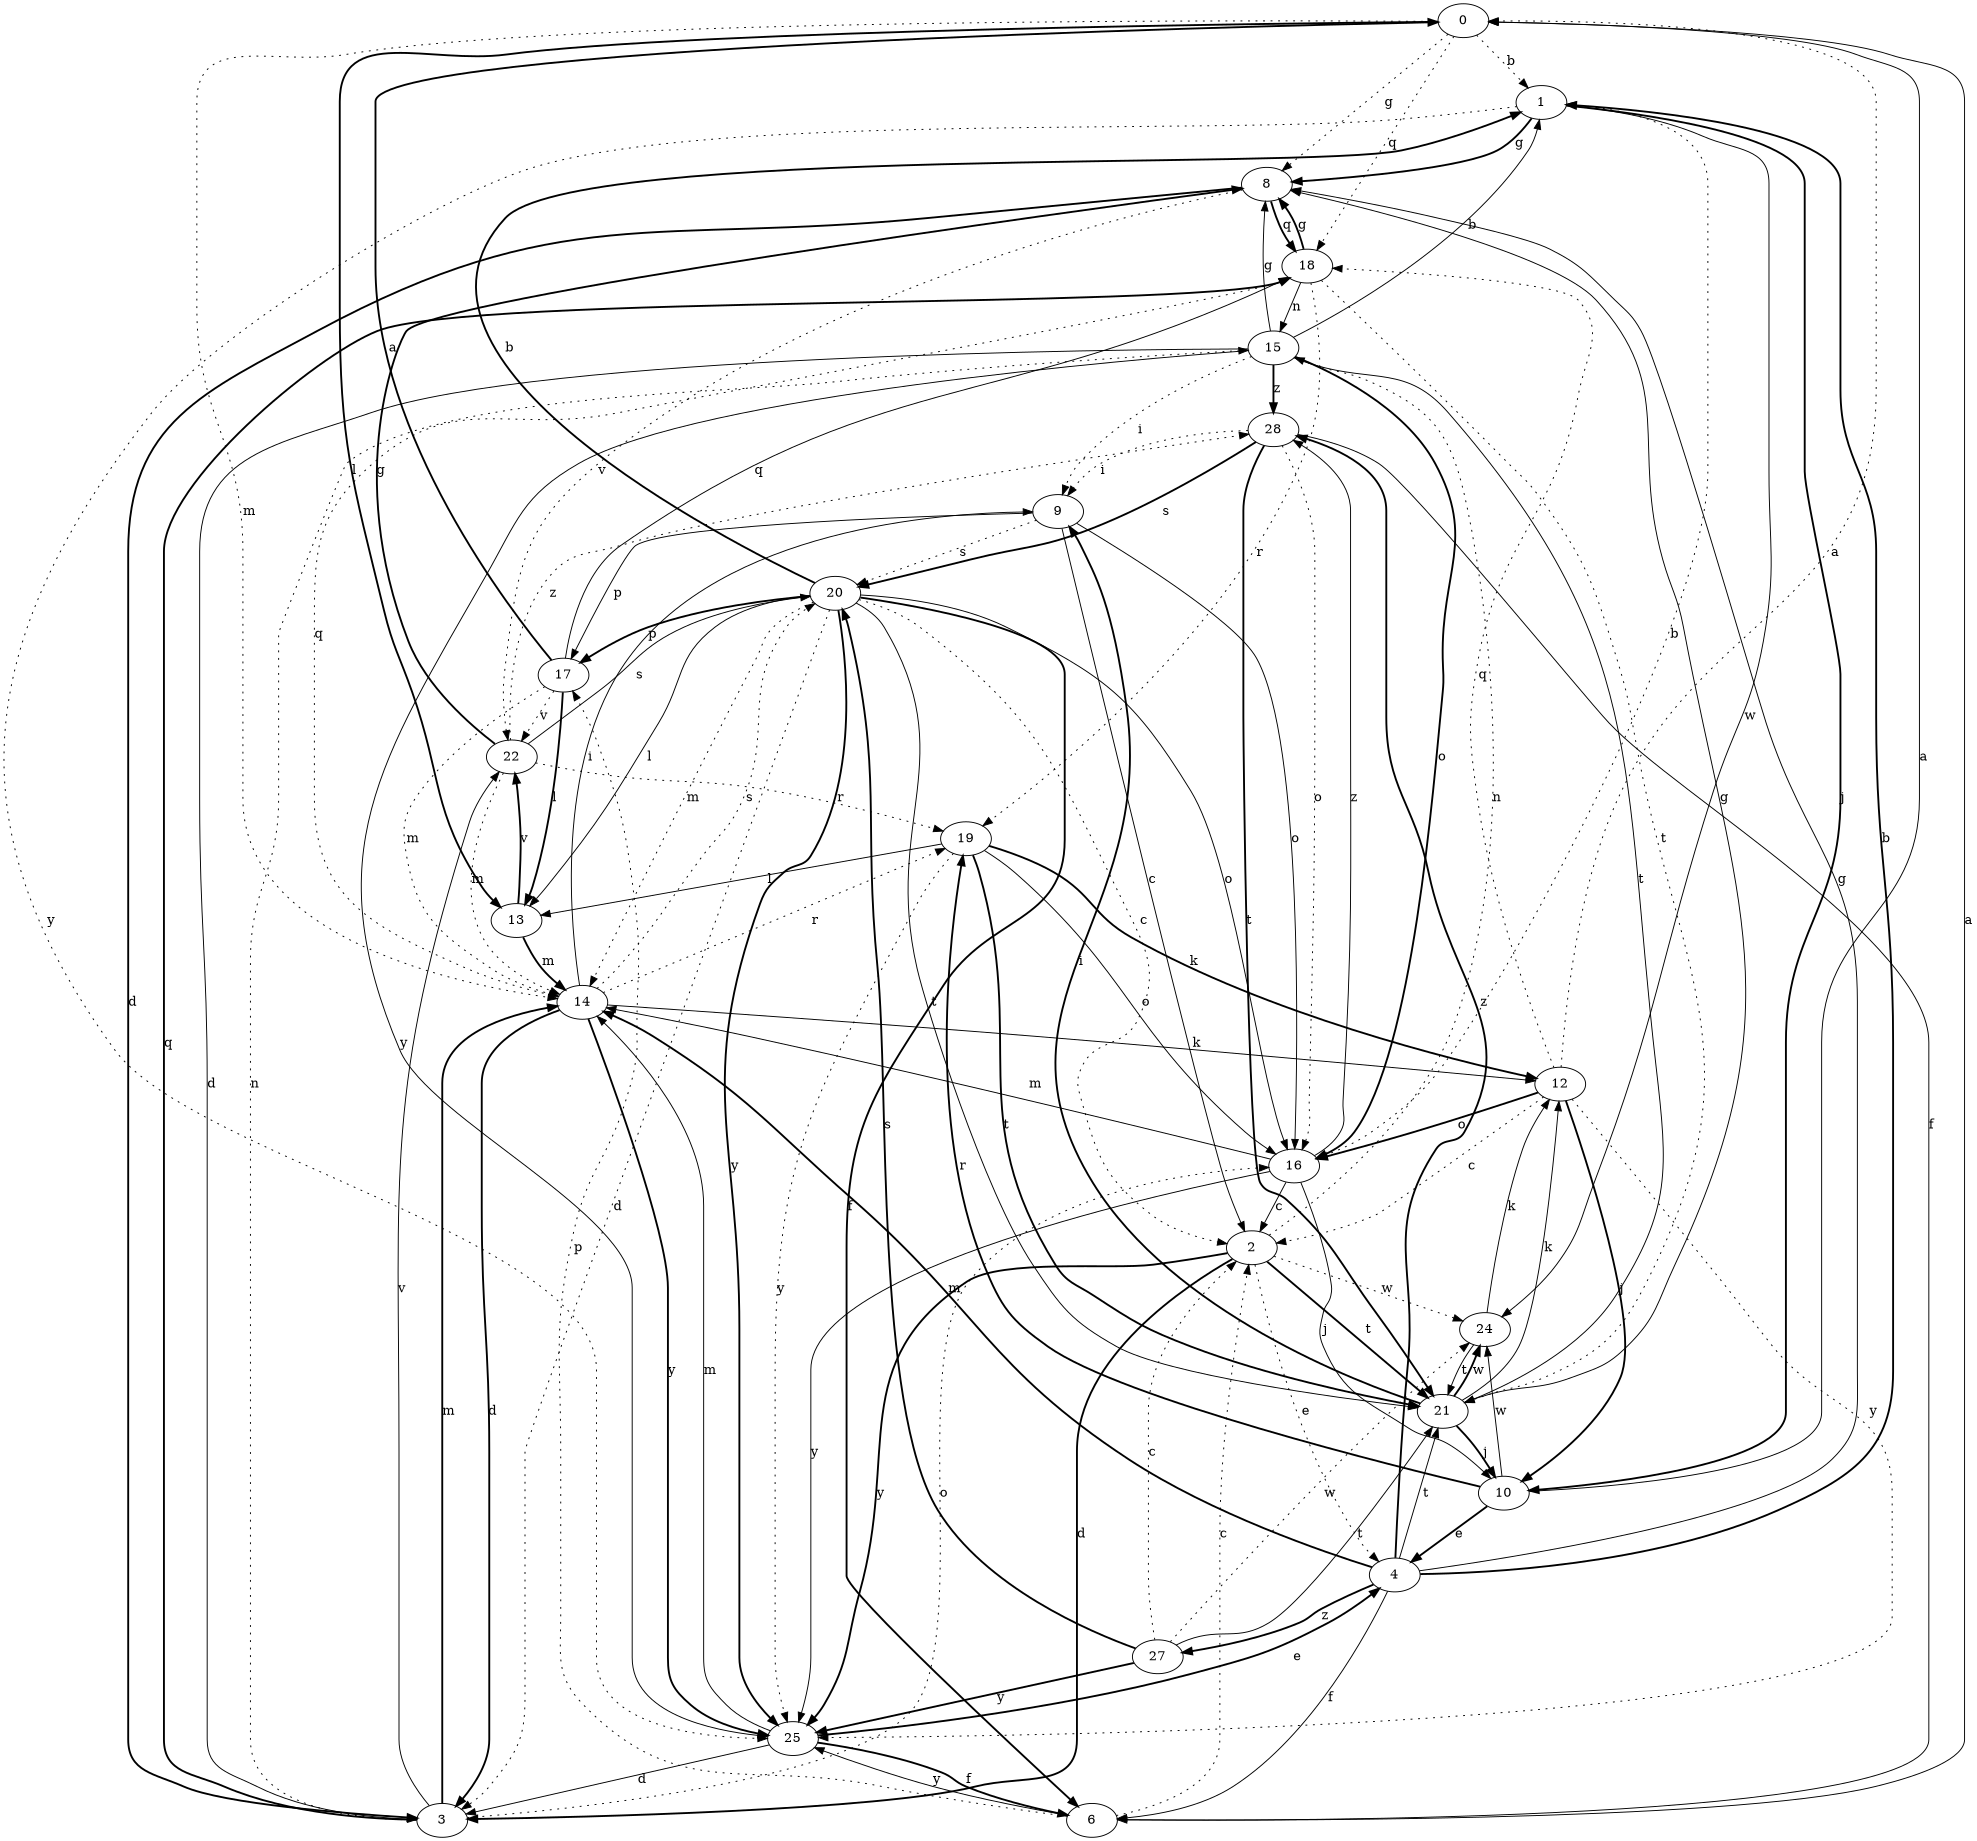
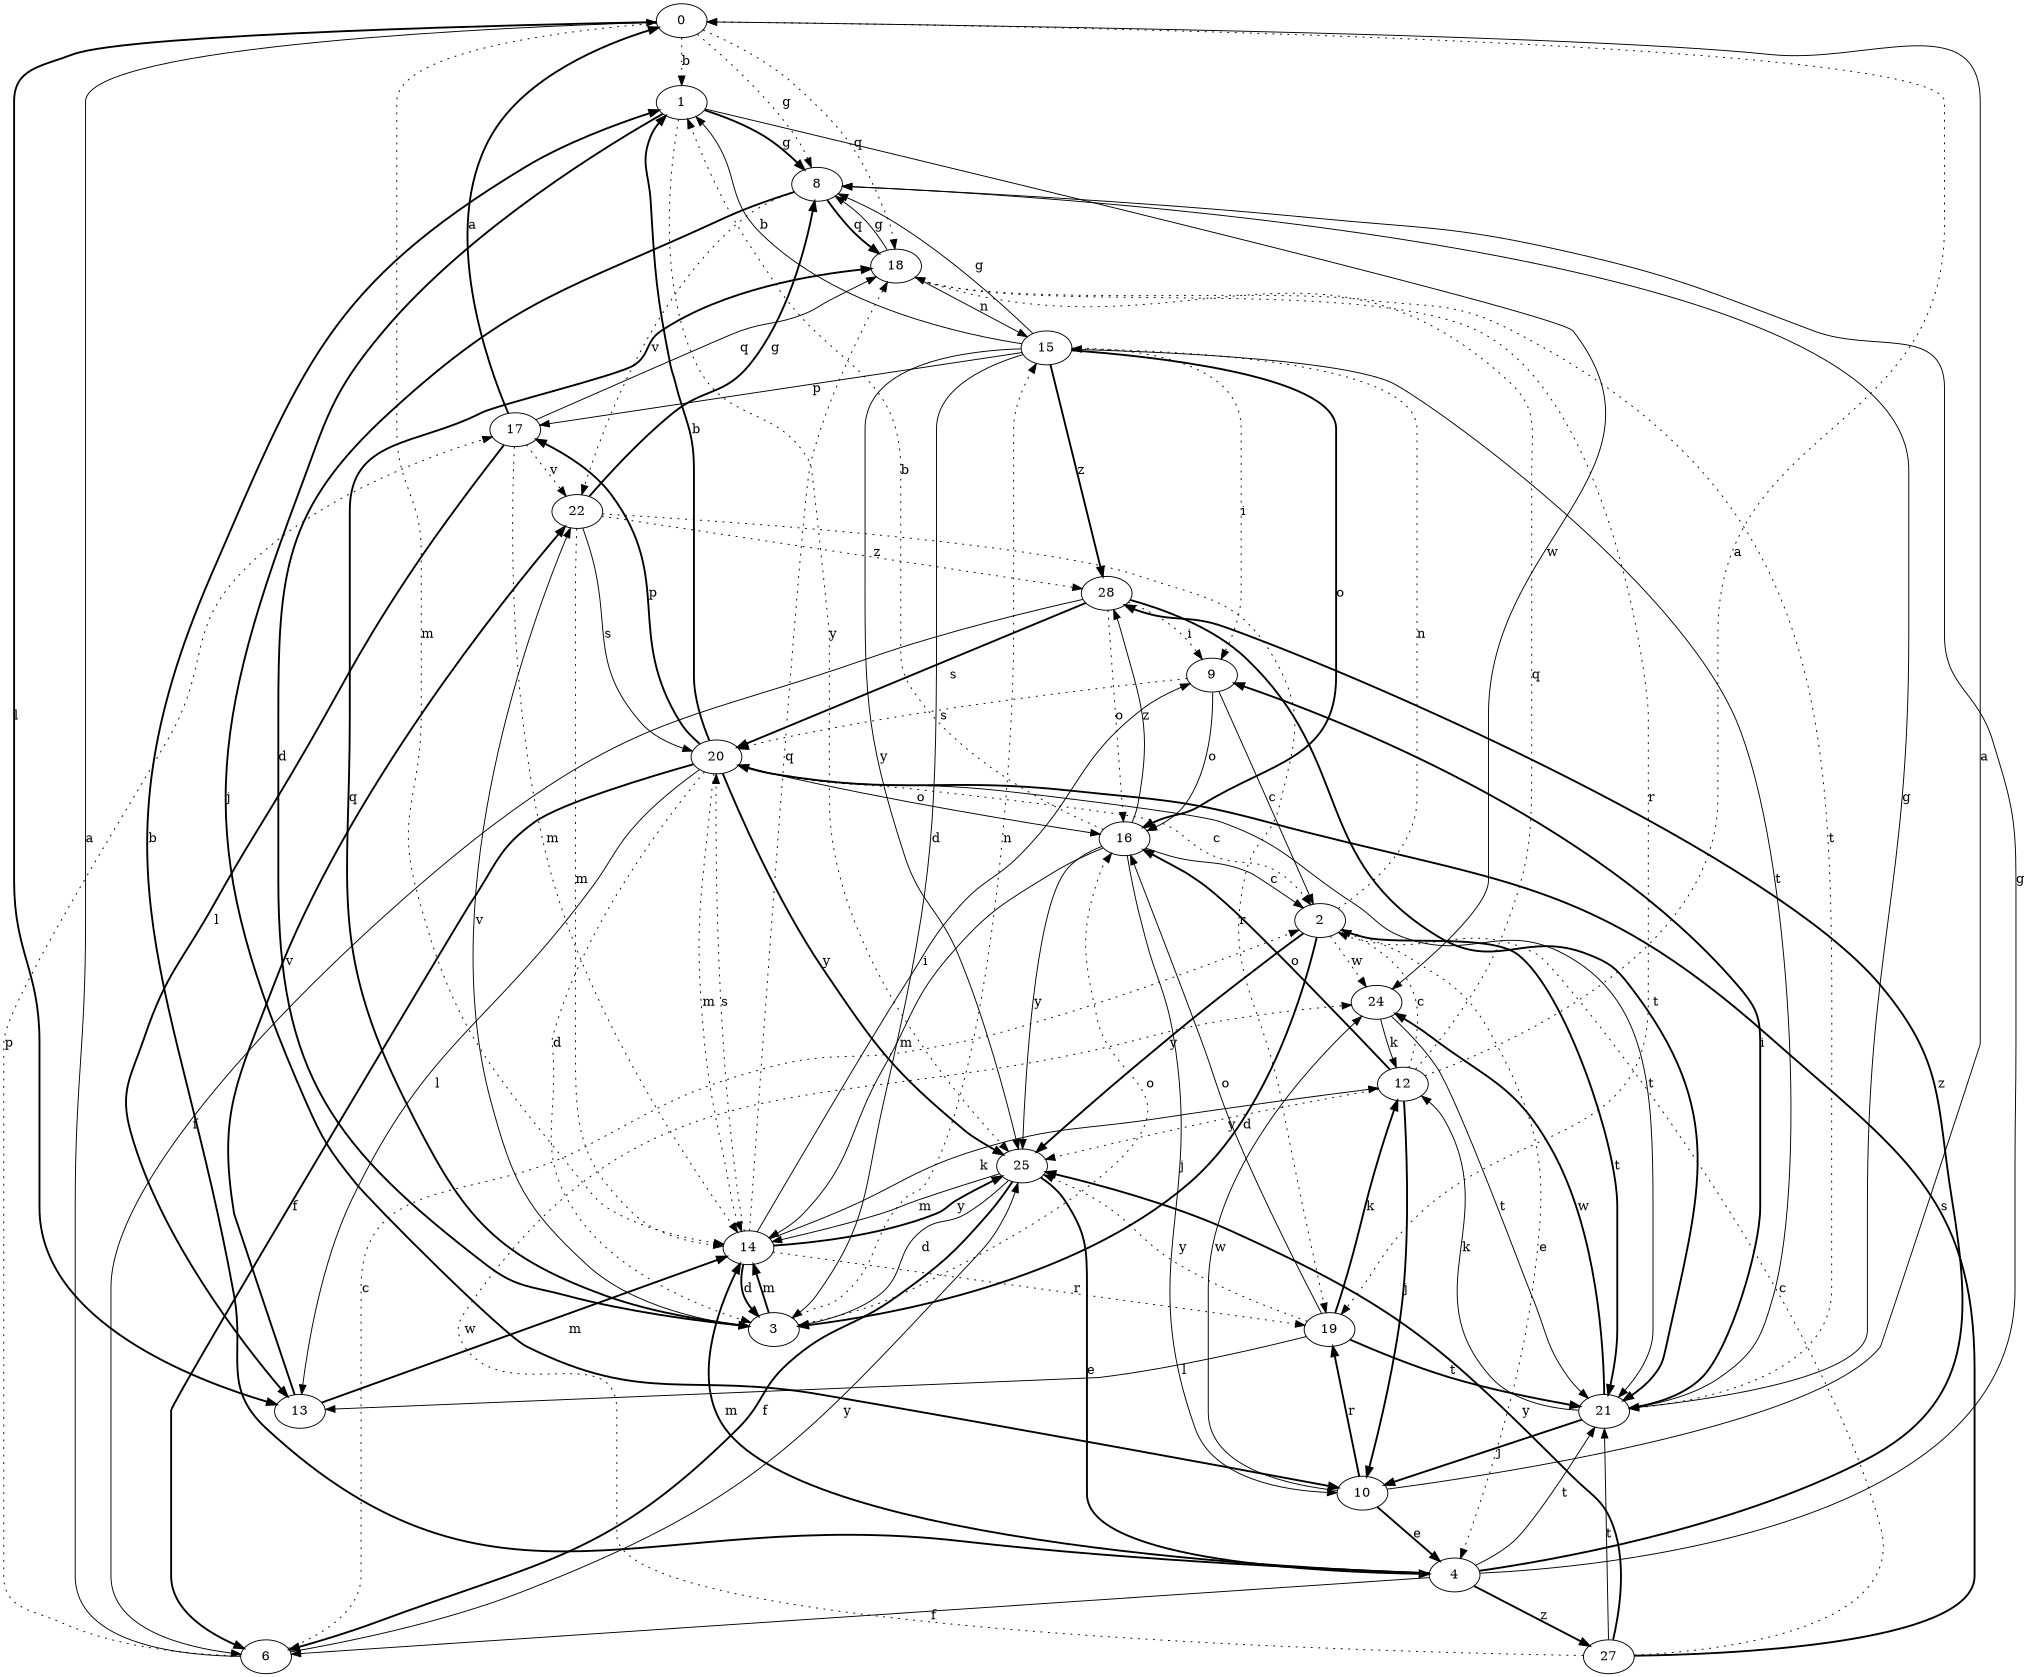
edge "18" -> "8": style bold -> solid
edge "9" -> "17": now "15" -> "17"
